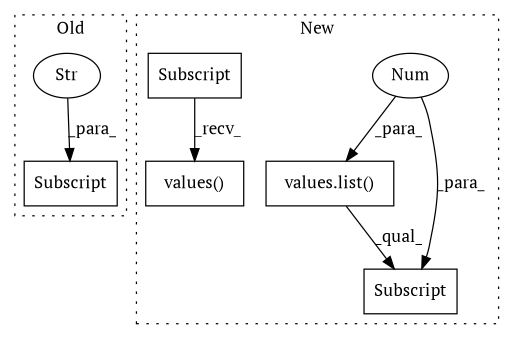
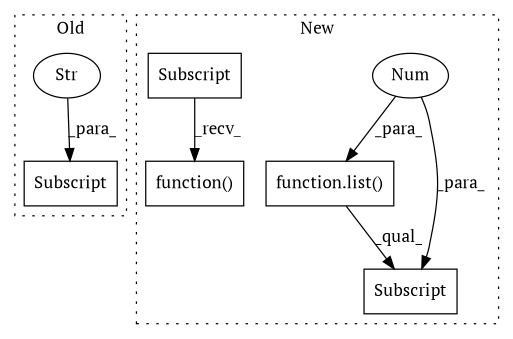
node "values()": label "values()" -> "function()"
node "values.list()": label "values.list()" -> "function.list()"
